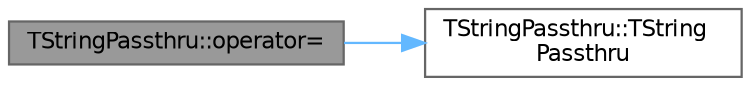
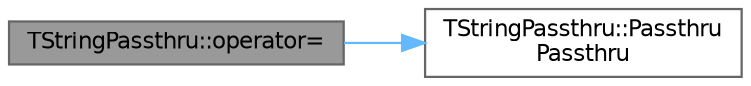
node "TStringPassthru::TString Passthru": label "TStringPassthru::TString Passthru" -> "TStringPassthru::Passthru Passthru"
